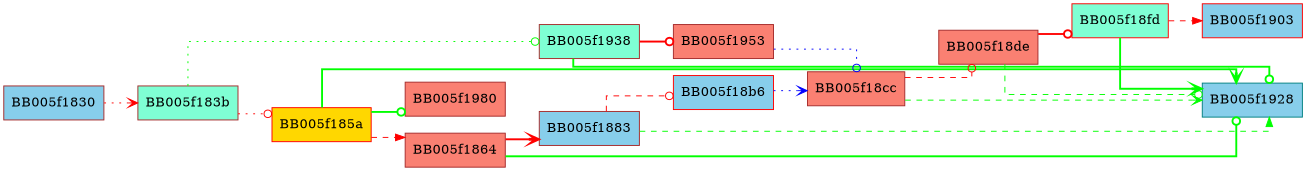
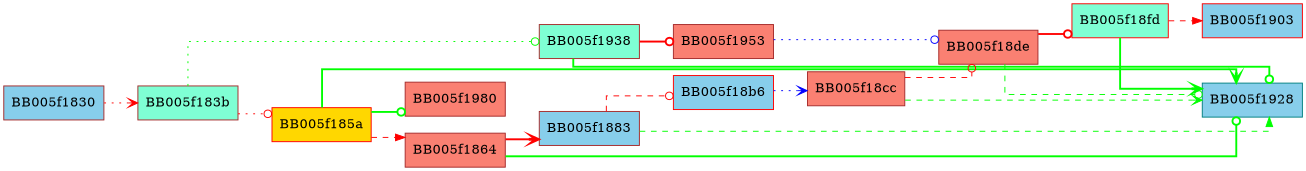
edge "BB005f1953" -> "BB005f18cc": now "BB005f1953" -> "BB005f18de"
